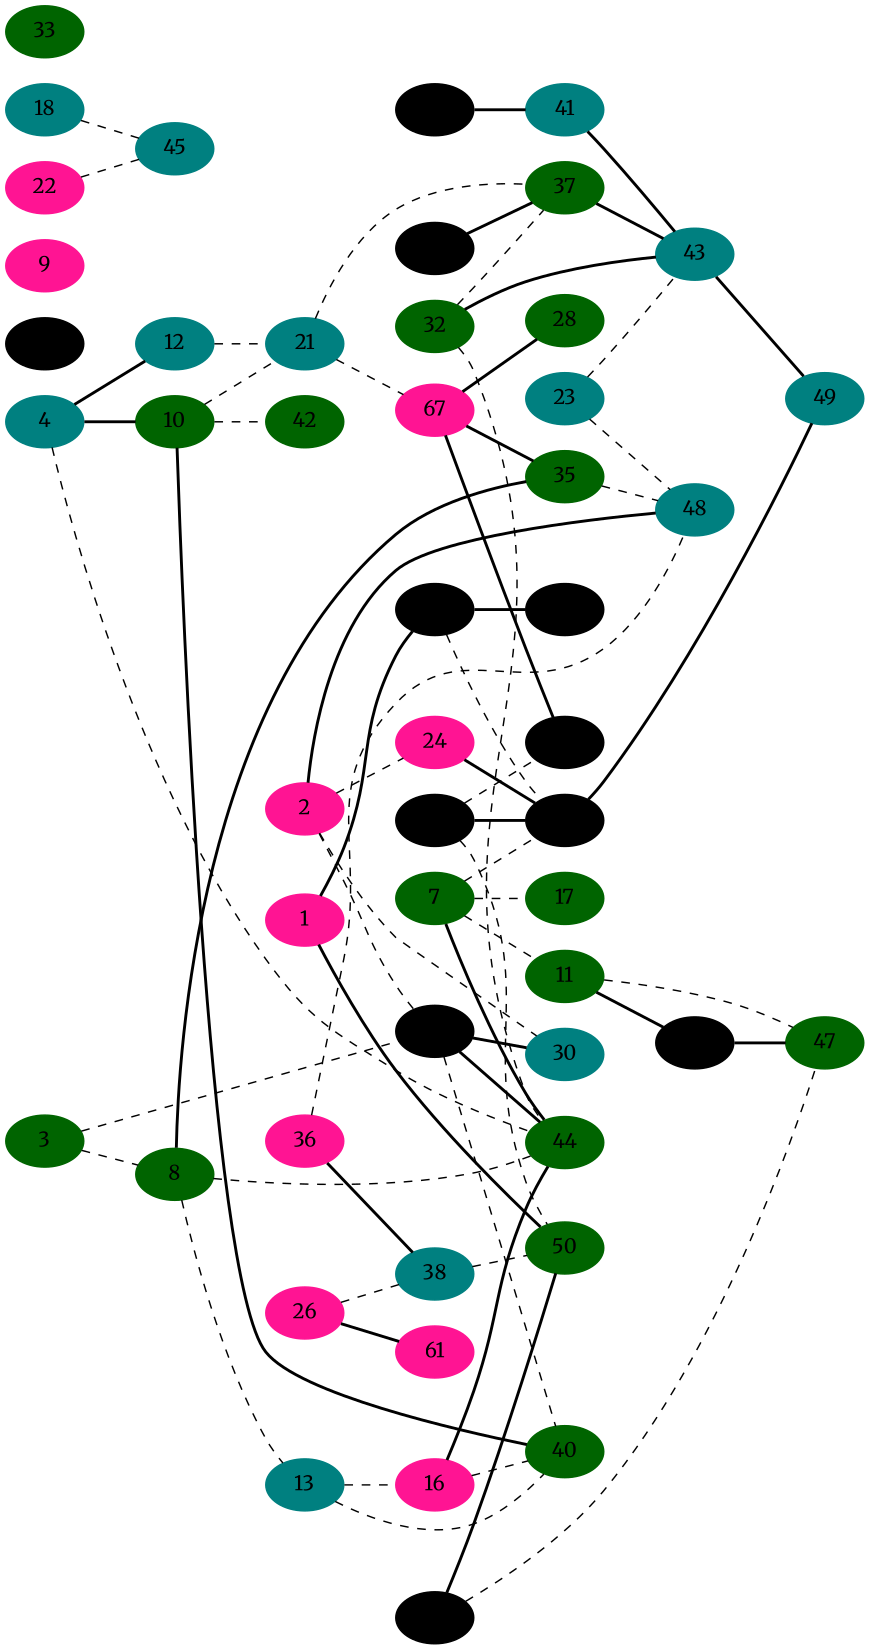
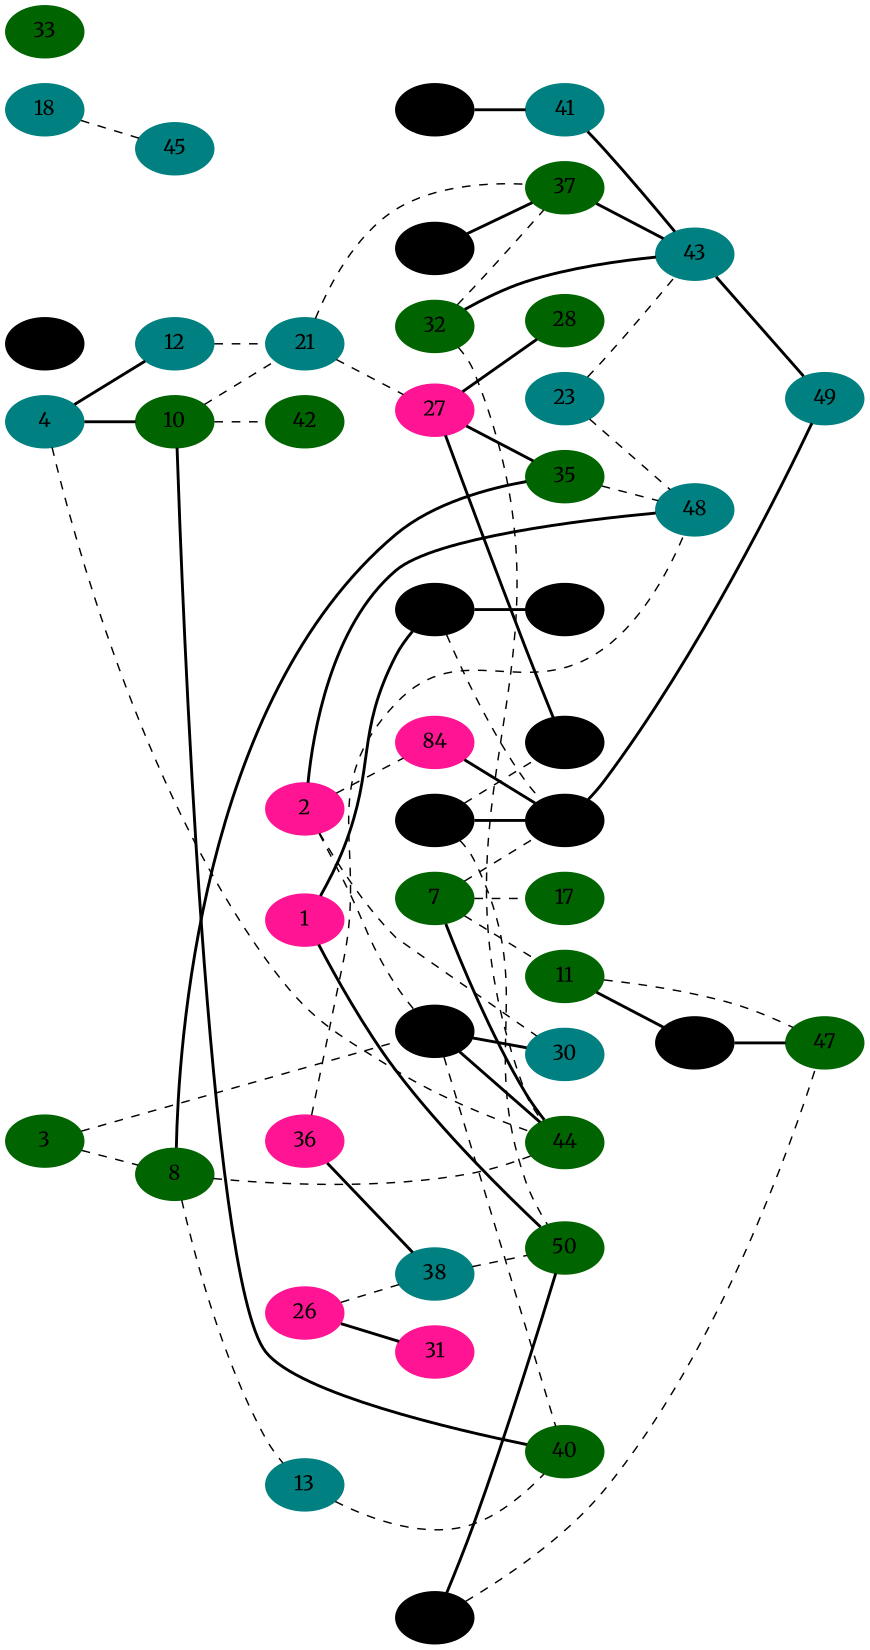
node "22": removed
node "9": removed
node "67": label "67" -> "27"
node "24": label "24" -> "84"
node "61": label "61" -> "31"
node "16": removed
